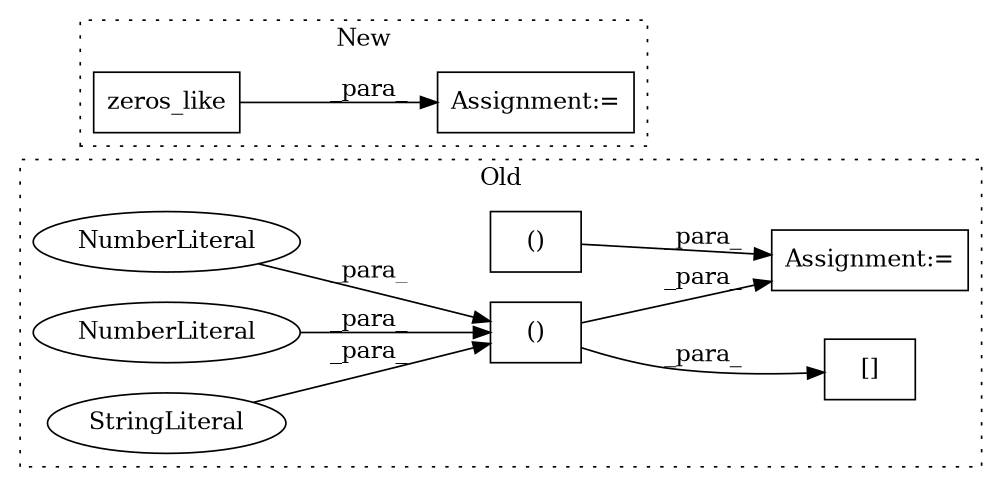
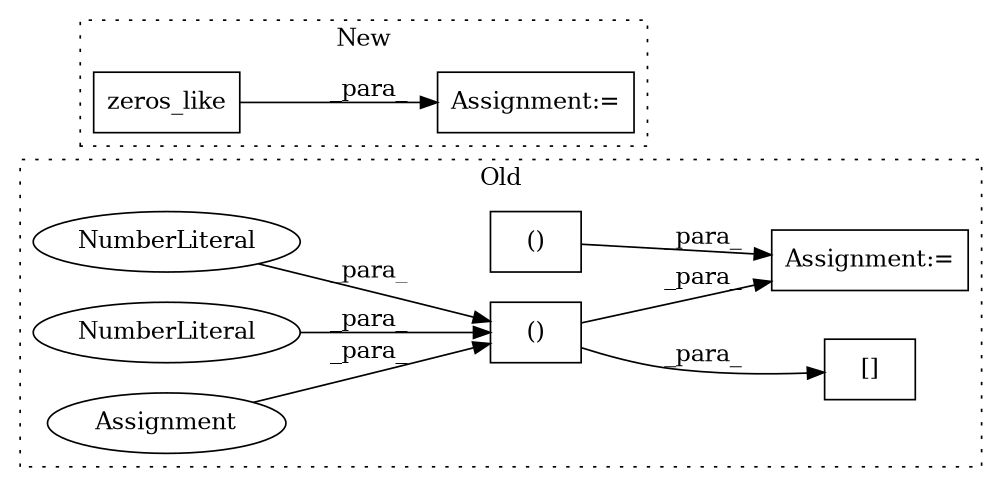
node "StringLiteral": label "StringLiteral" -> "Assignment"
